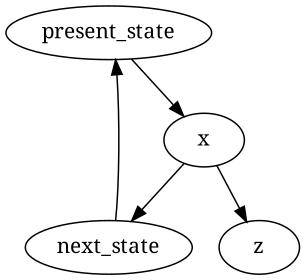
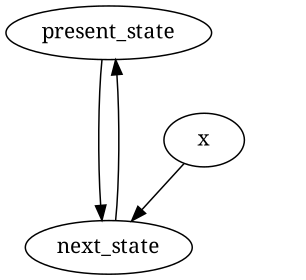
edge "present_state" -> "x": now "present_state" -> "next_state"
node "z": removed
